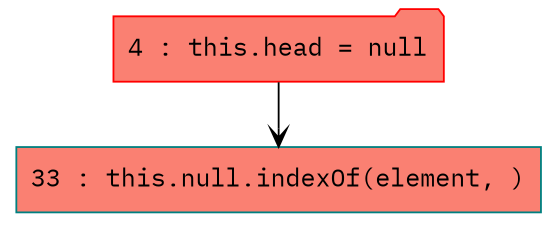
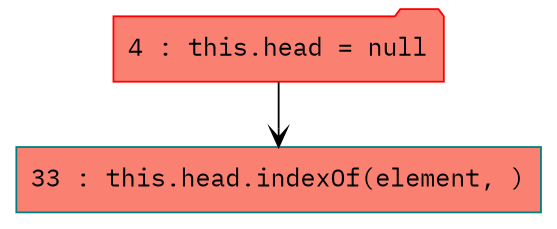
node "33 : this.null.indexOf(element, )": label "33 : this.null.indexOf(element, )" -> "33 : this.head.indexOf(element, )"
